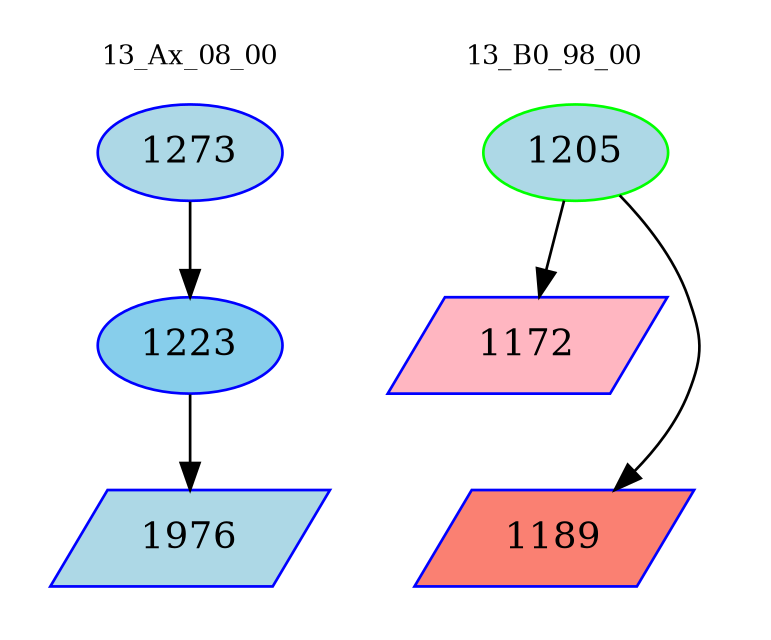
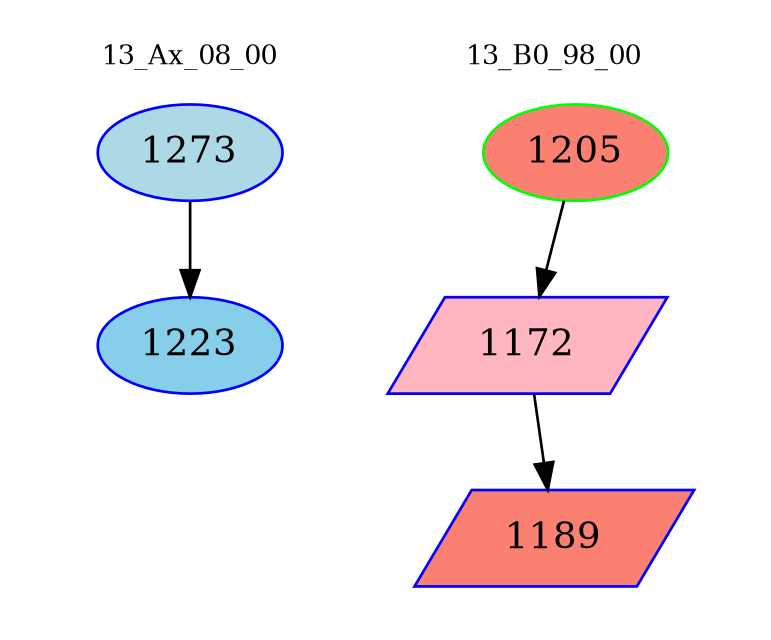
node "1205": fillcolor lightblue -> salmon
edge "1205" -> "1189": now "1172" -> "1189"
node "1976": removed
